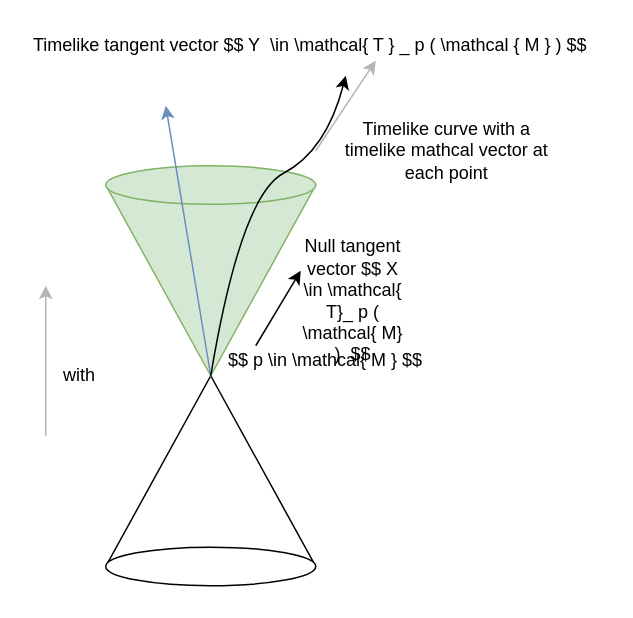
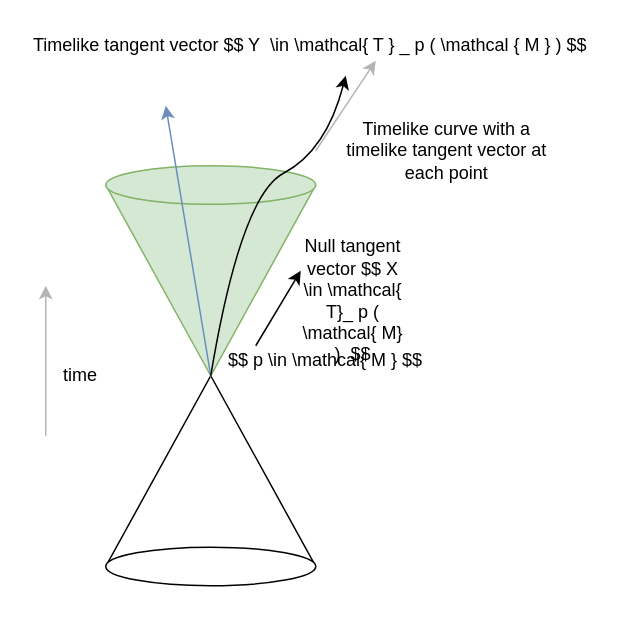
node "Timelike curve with a timelike mathcal vector at each point": label "Timelike curve with a timelike mathcal vector at each point" -> "Timelike curve with a timelike tangent vector at each point"
node "with": label "with" -> "time"
